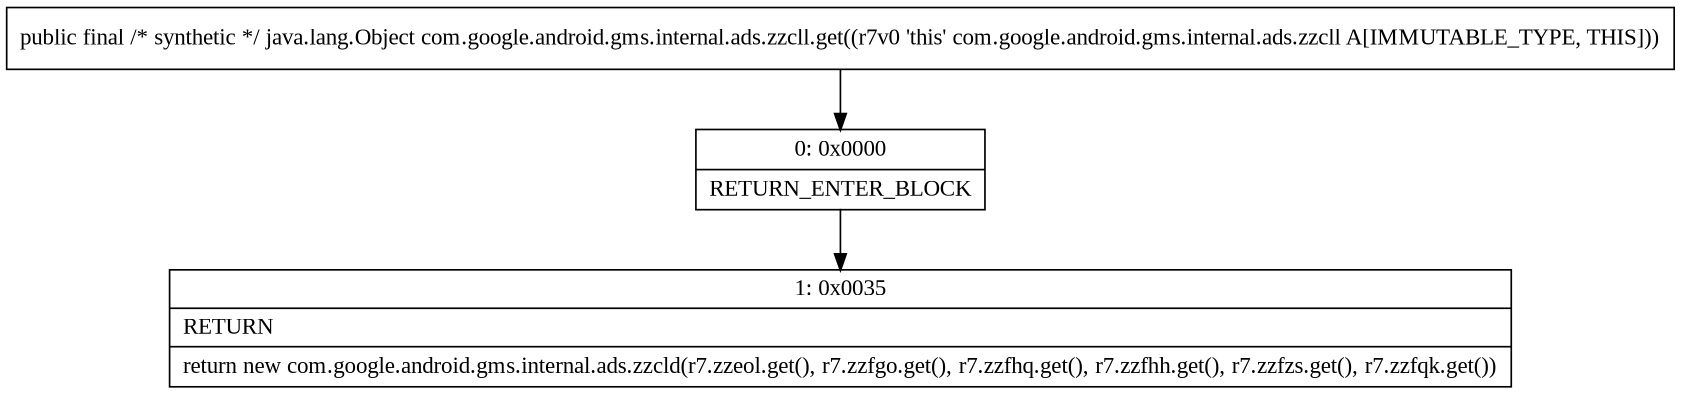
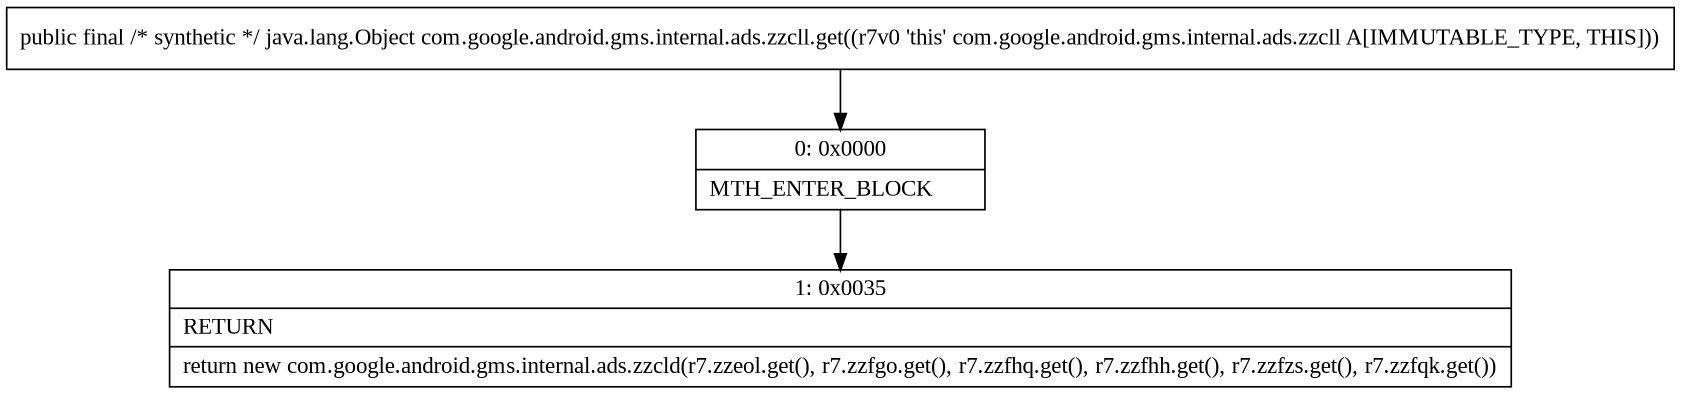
node "0: 0x0000": text "RETURN_ENTER_BLOCK" -> "MTH_ENTER_BLOCK"
